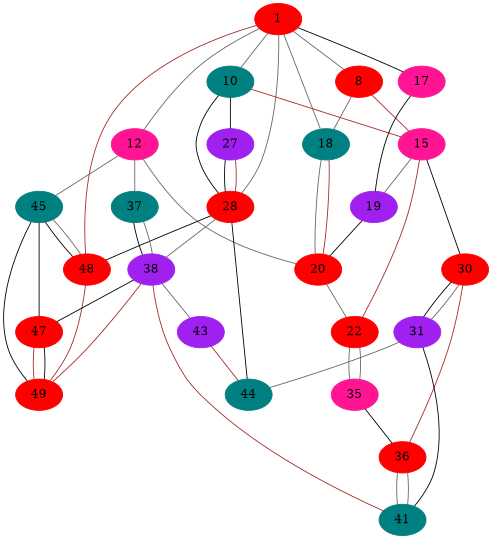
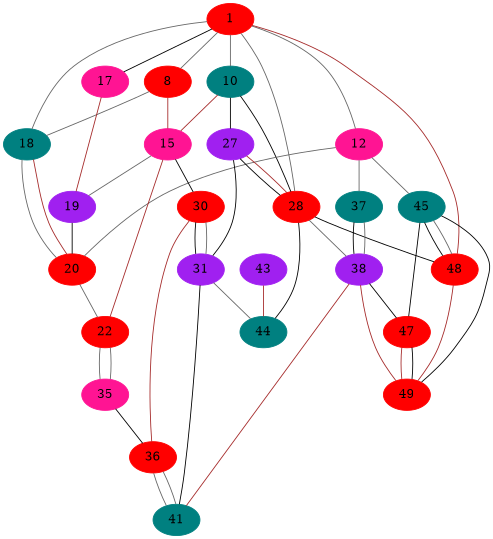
edge "17" -- "19": color black -> brown
edge "27" -- "31": added
edge "38" -- "43": removed
